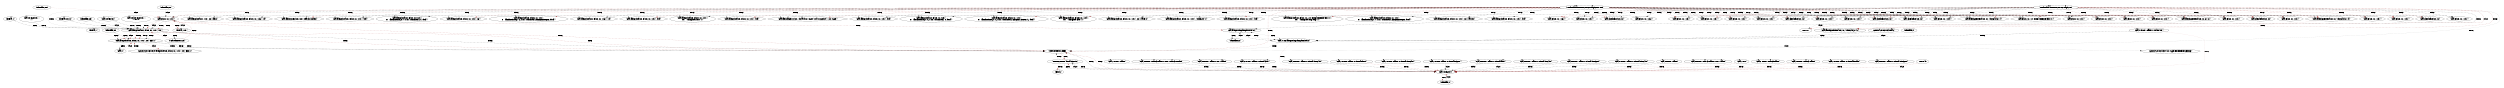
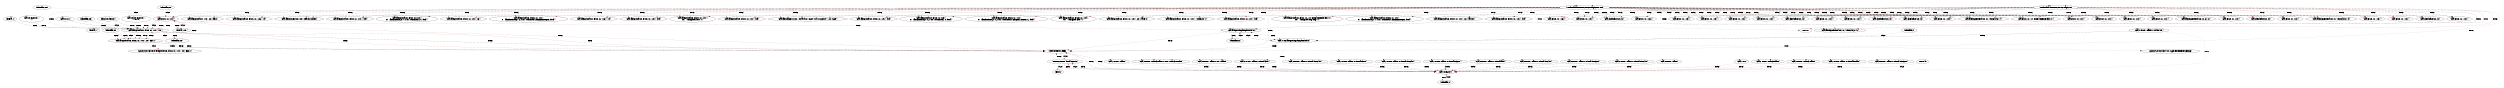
node "(Literal,str++)": label "(Literal,str++)" -> "(Call,str++)"
node "(Call,strlen(str))": label "(Call,strlen(str))" -> "(Block,strlen(str))"
edge "(Call,file_signextend(ms, m, p->q))" -> "1000101": now "(MethodParameterIn,struct magic_set *ms)" -> "1000101"
edge "(Call,file_signextend(ms, m, (uint64_t)p->h))" -> "(Call,file_signextend(ms, m, (uint64_t)p->b))": now "(MethodParameterIn,struct magic_set *ms)" -> "(Call,file_signextend(ms, m, (uint64_t)p->b))"
node "(ControlStructure,break;)": removed
node "(MethodReturn,str)": label "(MethodReturn,str)" -> "(Identifier,str)"
edge "(Call,file_pstring_length_size(m))" -> "(MethodReturn,RET)": added, label "DDG:"
node "(Call,-1)": removed
edge "(MethodReturn,RET)" -> "(Return,return (double32_t)t;)": label "CFG: " -> "AST: "
node "(Call,t = ms->search.offset + m->vallen)": removed
edge "(Return,return (double32_t)t;)" -> "(Block,)": label "DDG: " -> "AST: "
edge "(Call,t = ms->offset + sizeof(int32_t))" -> "(Call,(int32_t)t)": label "AST: " -> "DDG: "
edge "(Call,t = ms->offset + sizeof(int64_t))" -> "(Call,(int32_t)t)": label "AST: " -> "DDG: "
